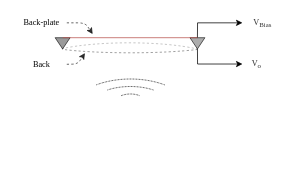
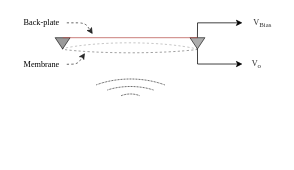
node "Back": label "Back" -> "Membrane"
